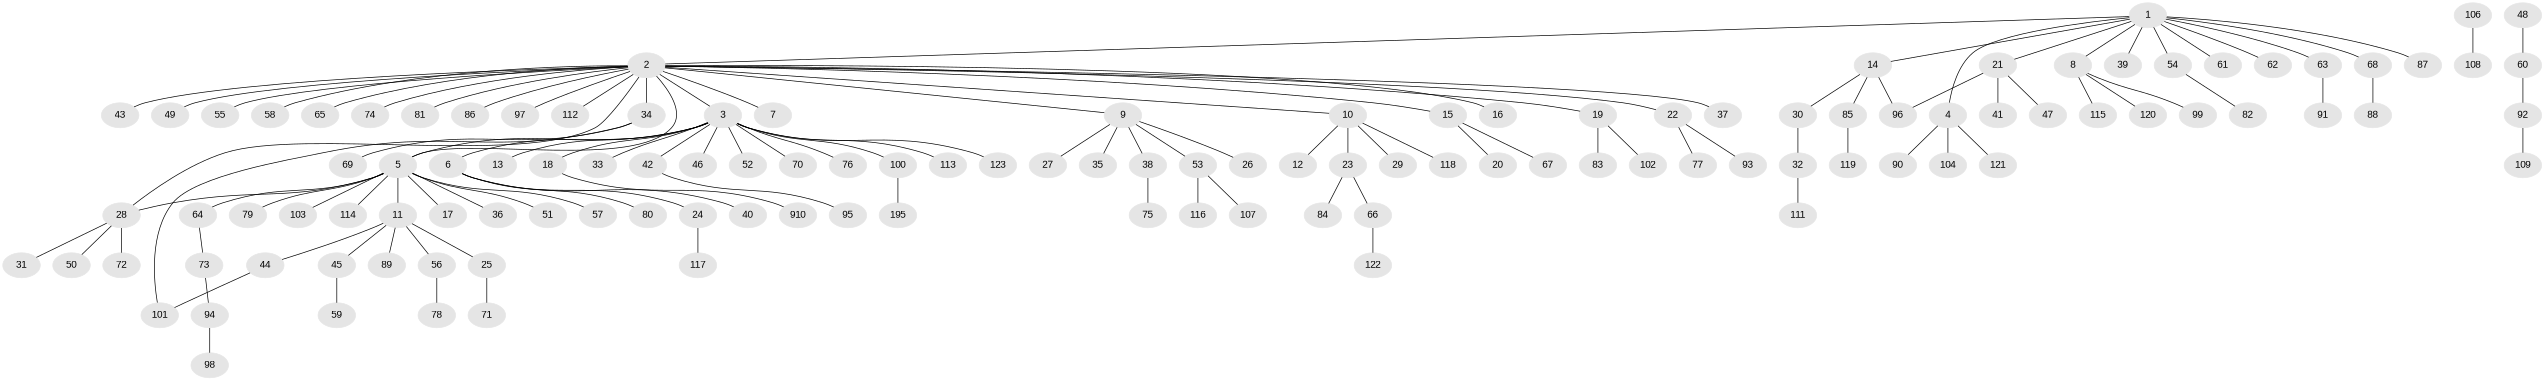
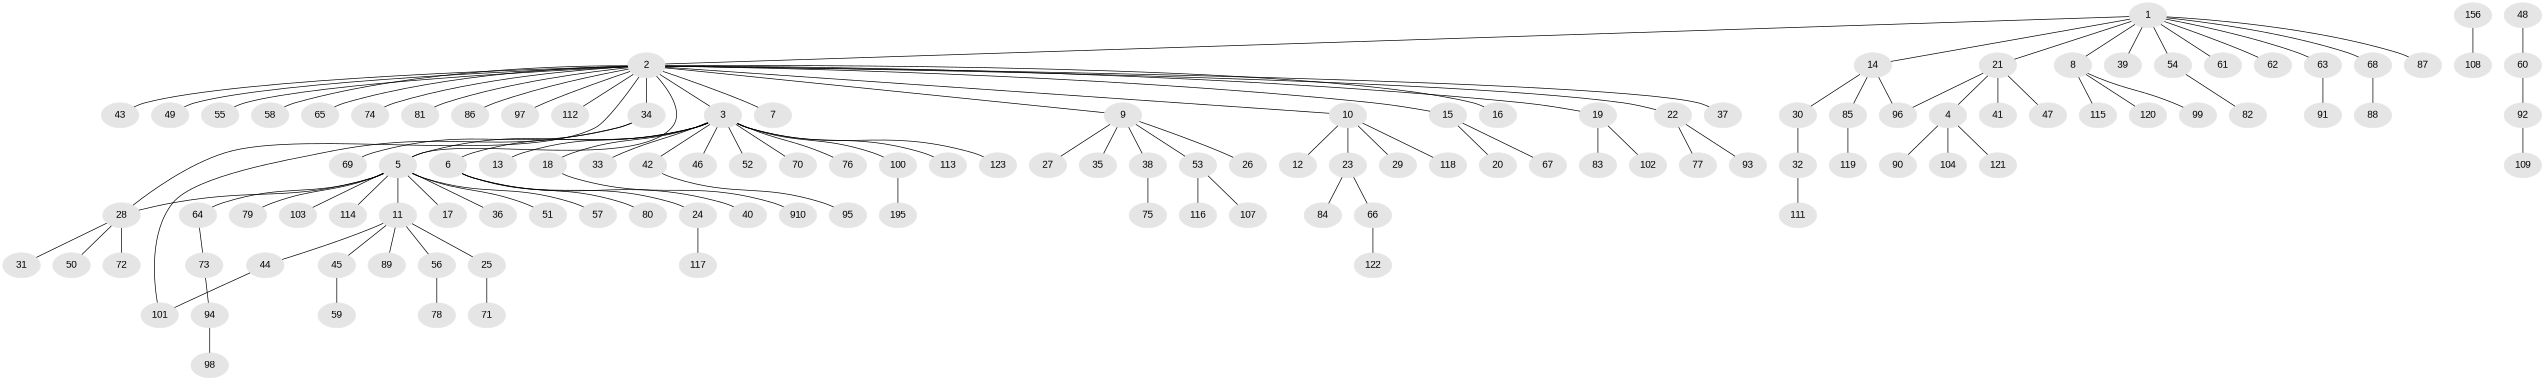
node "106": label "106" -> "156"
edge "1" -- "4": now "21" -- "4"
